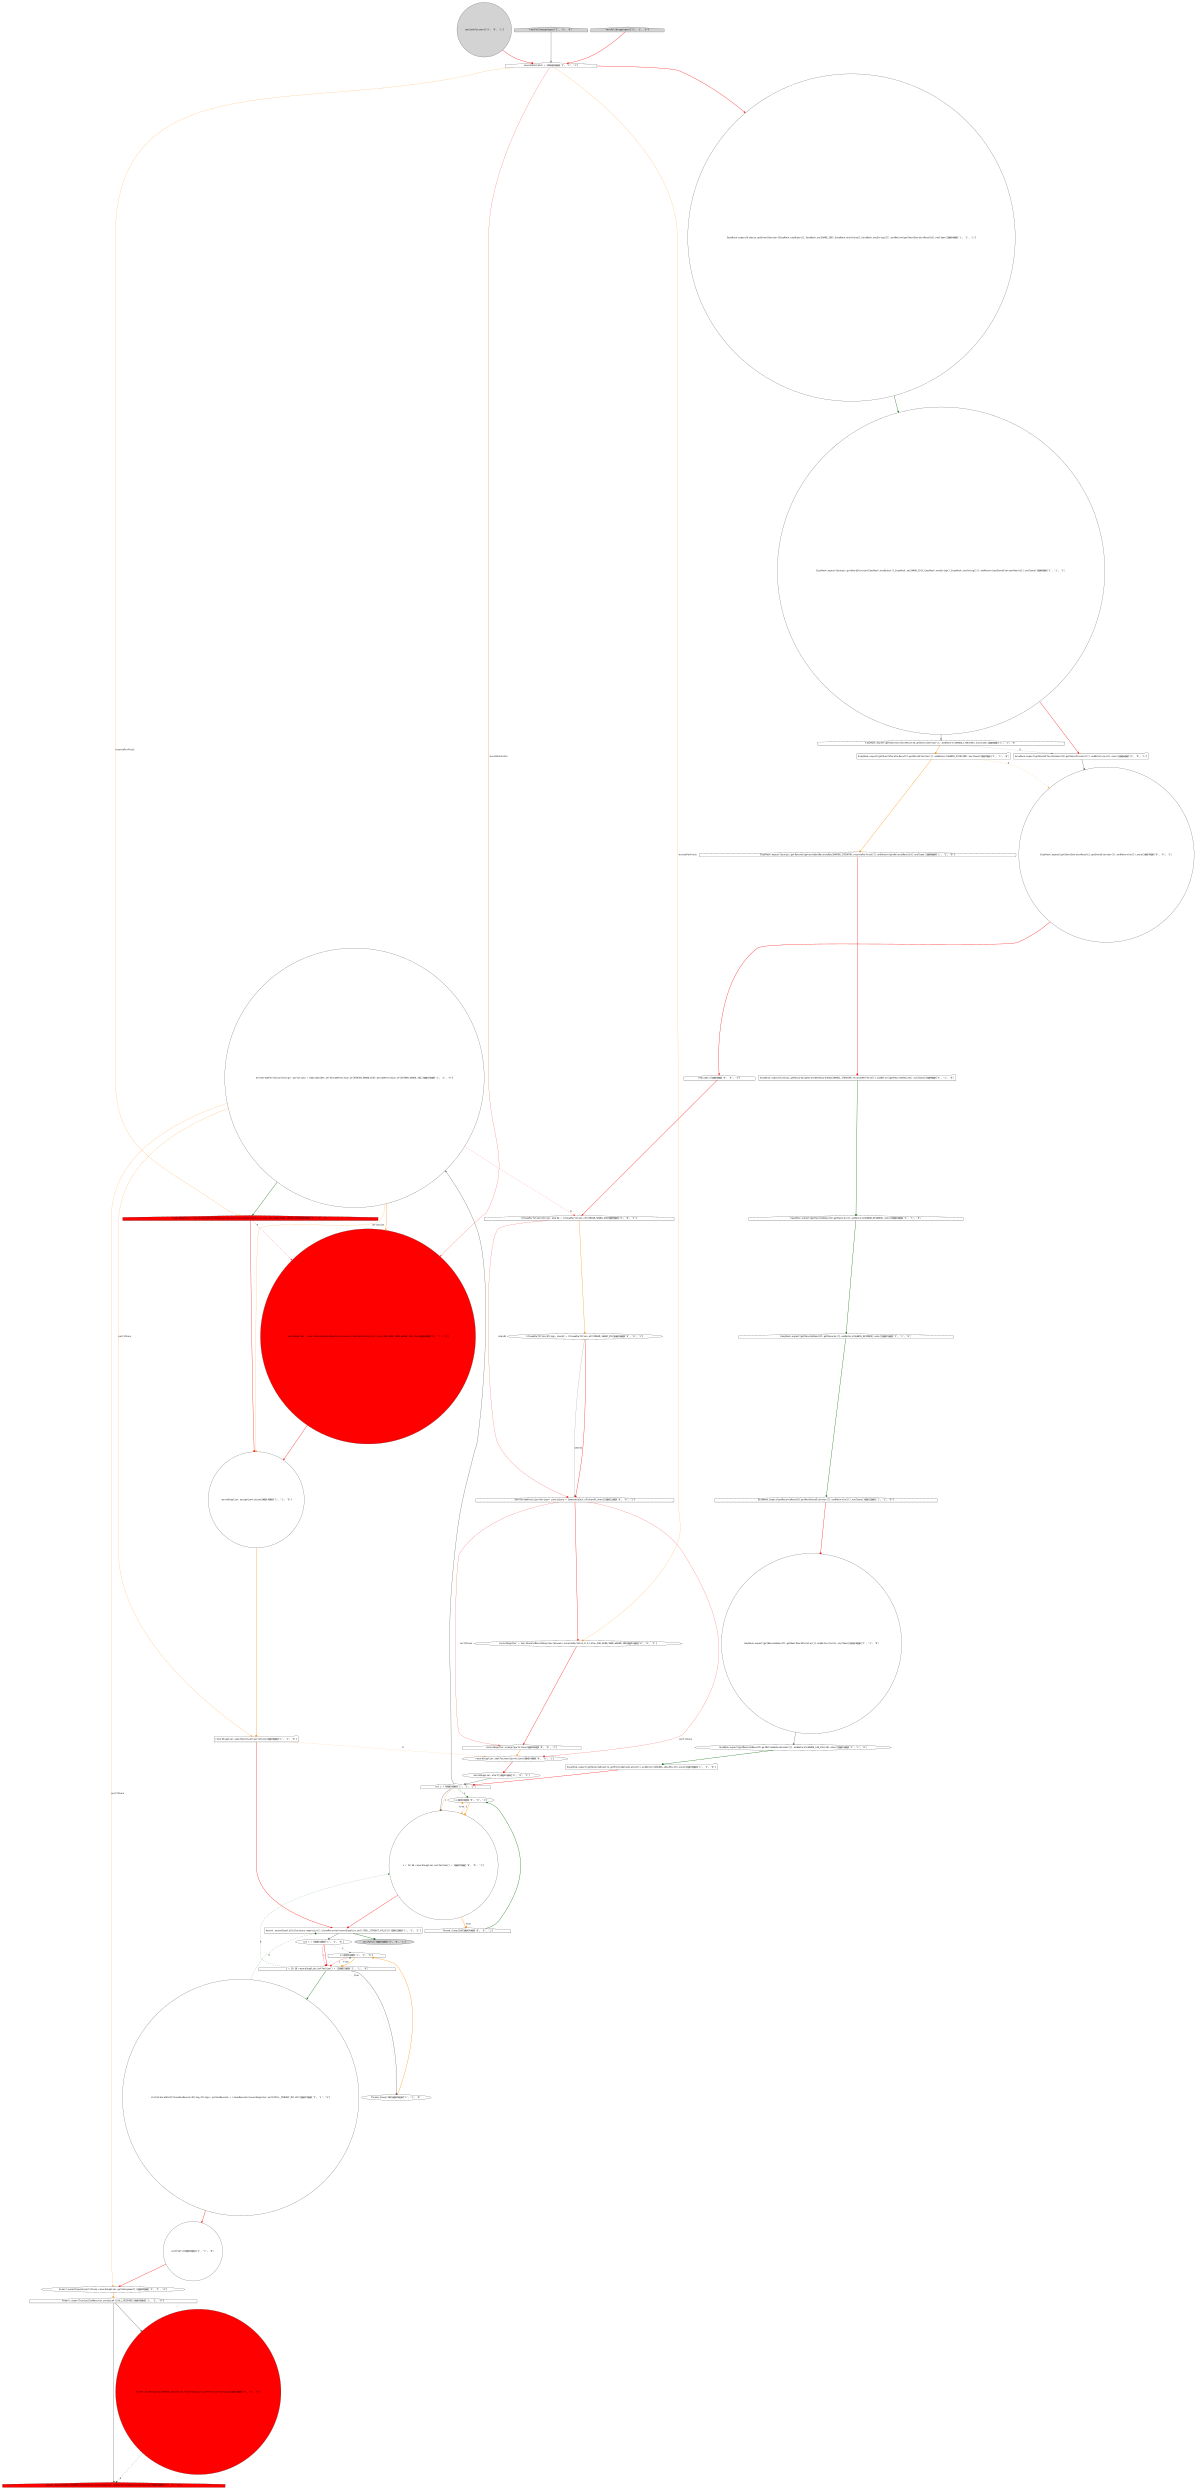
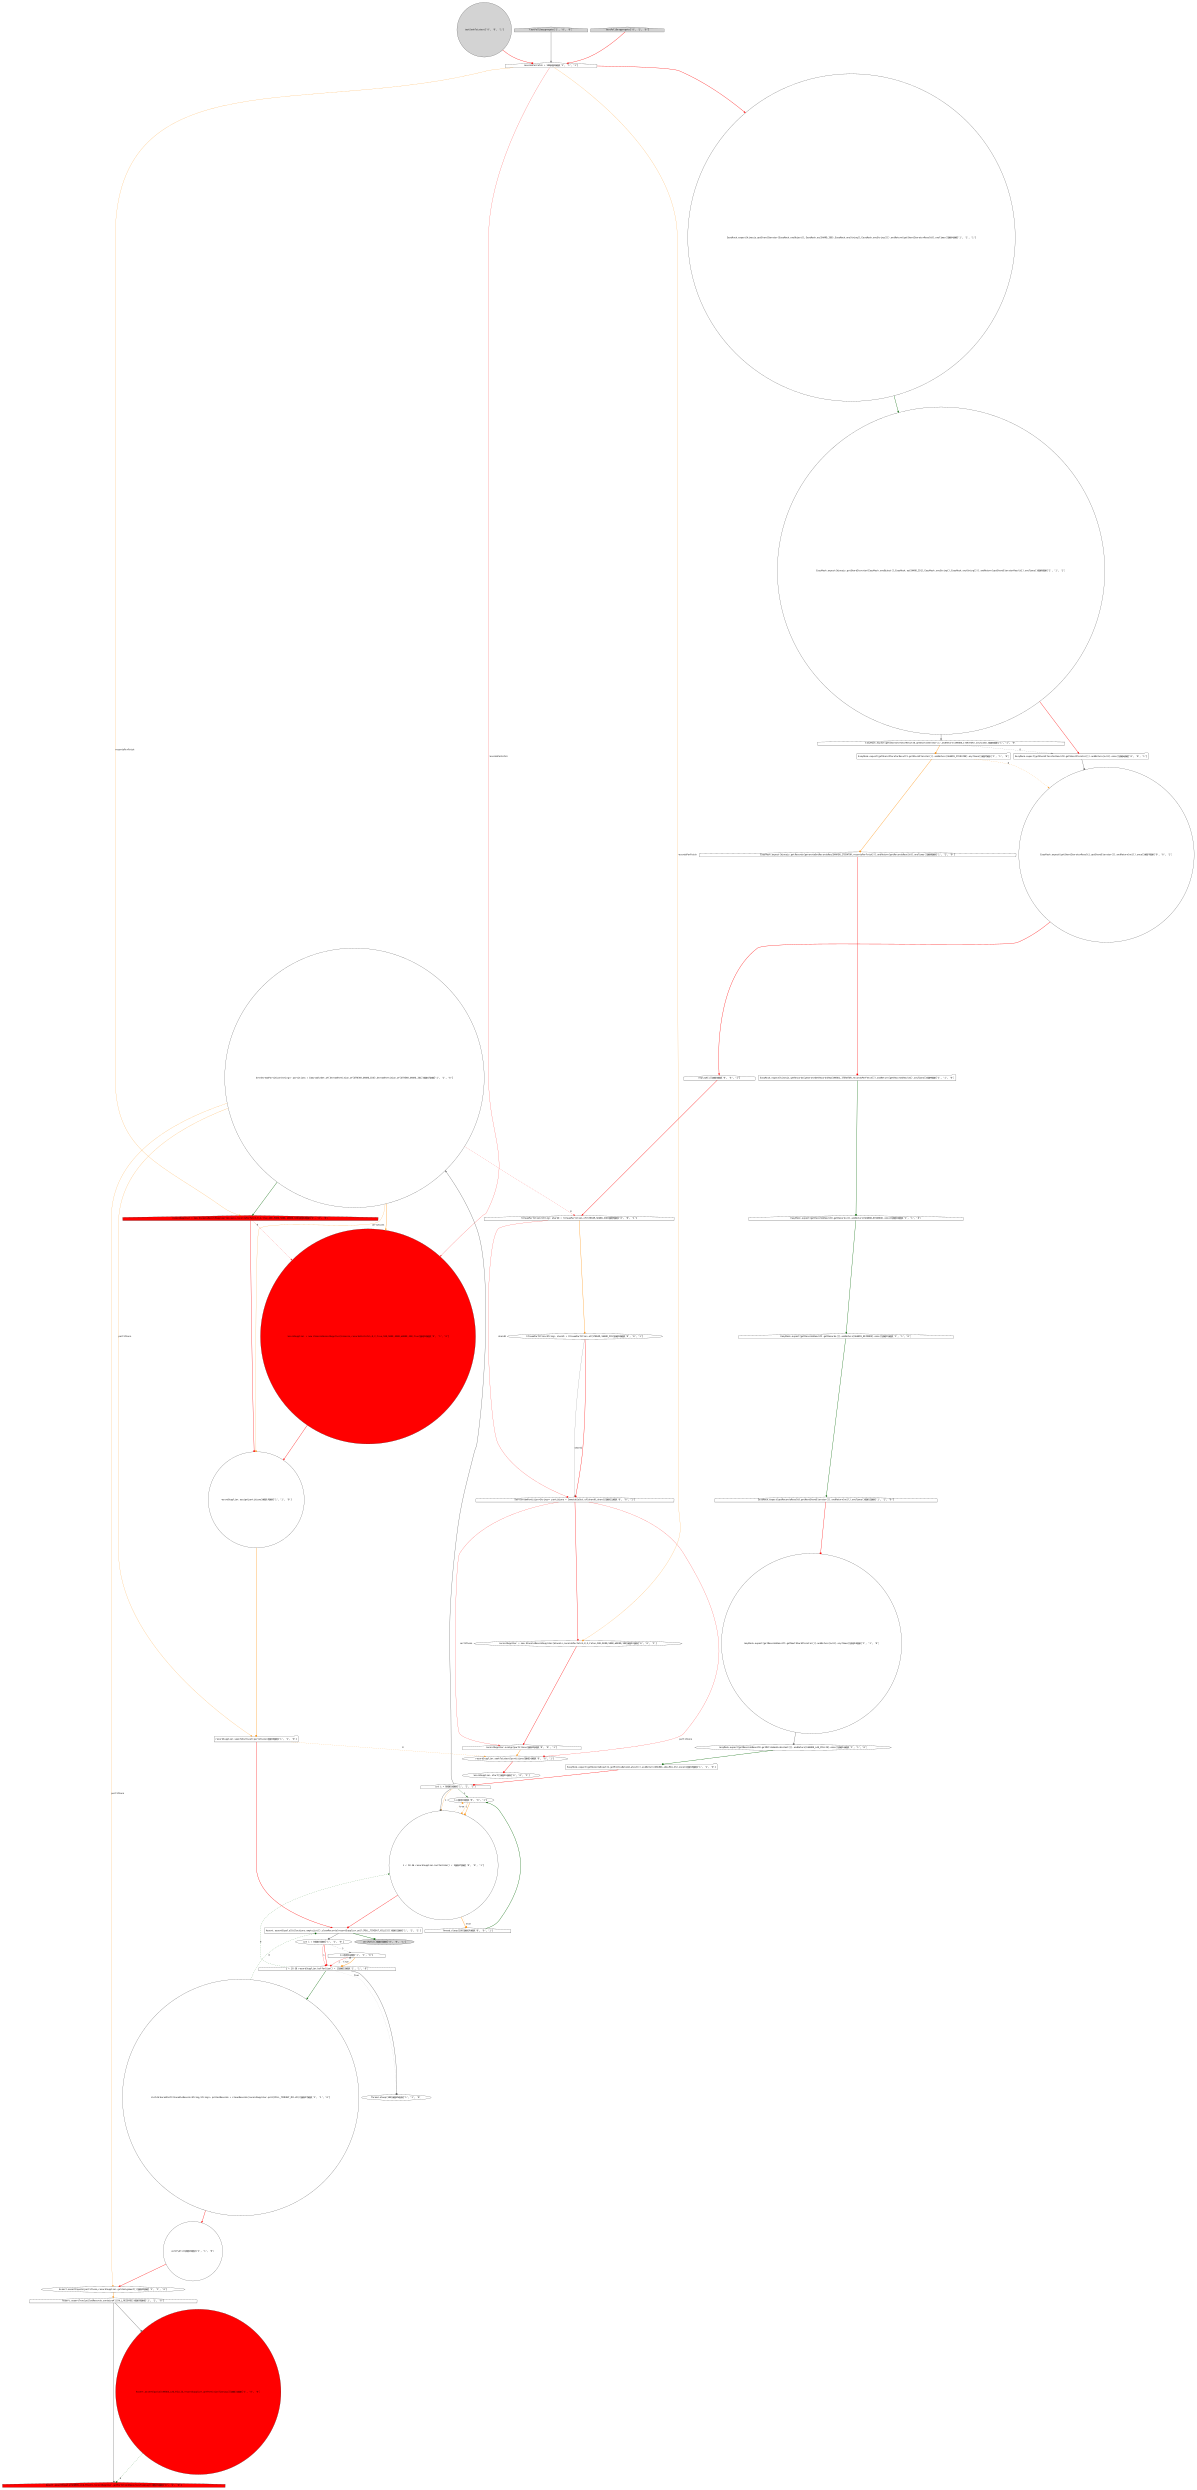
edge "recordSupplier.start()@@@15@@@['0', '0', '1']" -> "int i = 0@@@16@@@['1', '1', '1']": removed
edge "int i = 0@@@16@@@['1', '1', '1']" -> "i++@@@18@@@['0', '0', '1']": arrowhead box -> normal
edge "Thread.sleep(100)@@@25@@@['1', '1', '0']" -> "i++@@@24@@@['1', '1', '0']": removed
